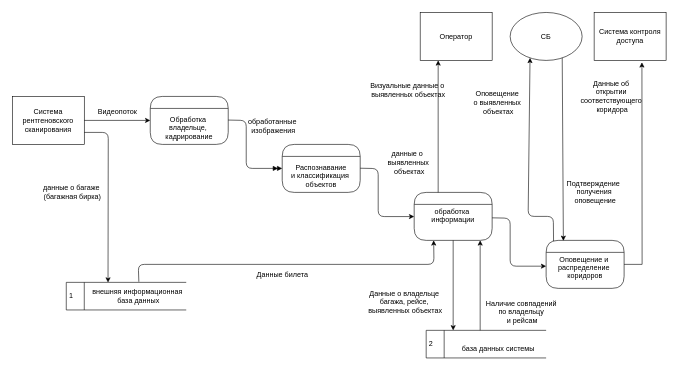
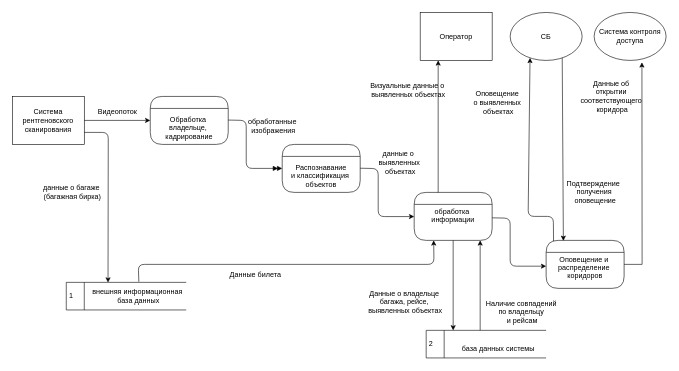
node "Система контроля доступа": shape rectangle -> ellipse
node "данные о выявленных объектах": moved (408, 162) -> (399, 162)
node "Данные билета": moved (282, 275) -> (255, 275)
